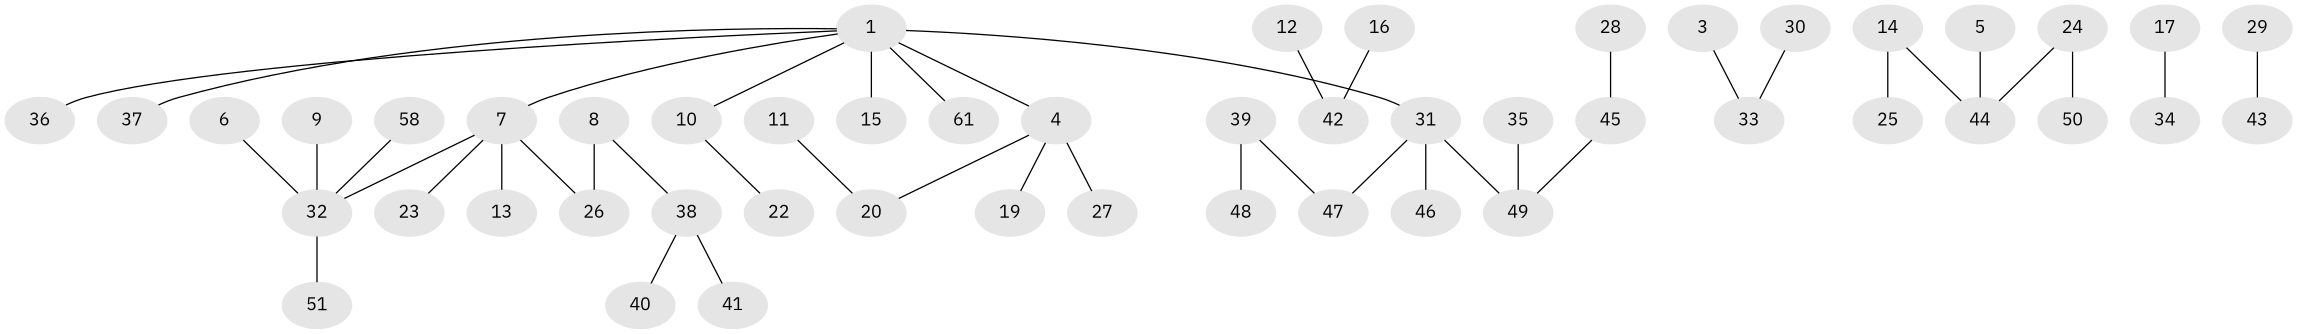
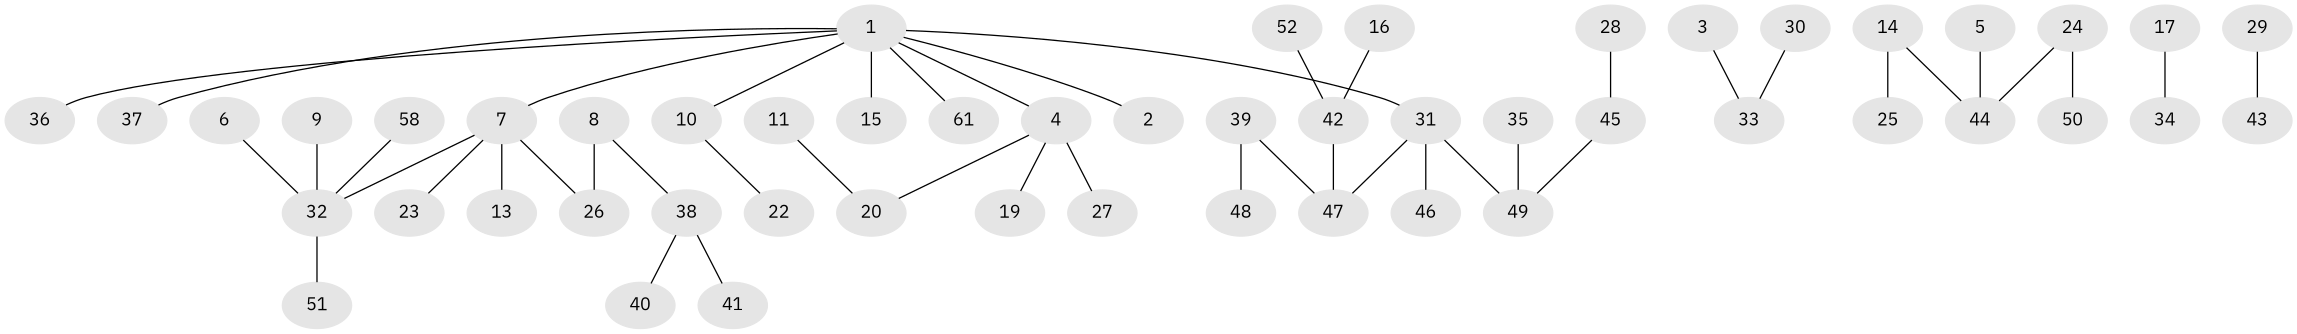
node "12": label "12" -> "52"
node "2": added
edge "42" -- "47": added
